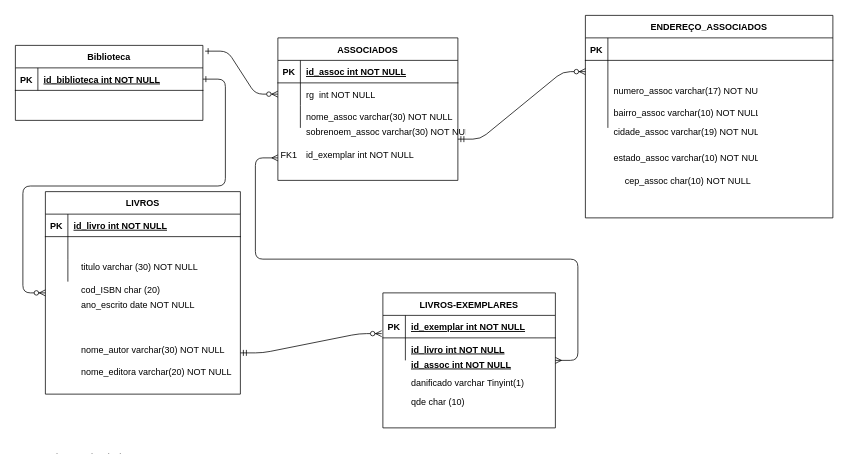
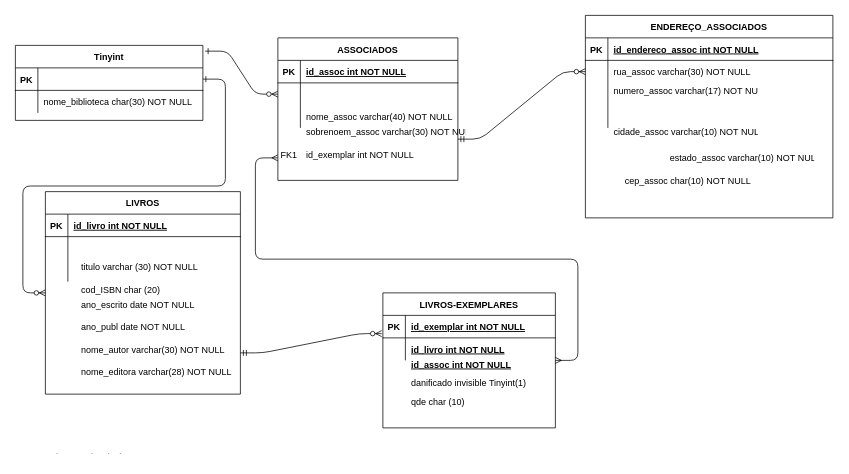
node "id_endereco_assoc int NOT NULL": added
node "Biblioteca": label "Biblioteca" -> "Tinyint"
node "rua_assoc varchar(30) NOT NULL": added
node "id_biblioteca int NOT NULL": removed
node "rg int NOT NULL": removed
node "nome_biblioteca char(30) NOT NULL": added
node "bairro_assoc varchar(10) NOT NULL": removed
node "nome_assoc varchar(30) NOT NULL": label "nome_assoc varchar(30) NOT NULL" -> "nome_assoc varchar(40) NOT NULL"
node "cidade_assoc varchar(19) NOT NULL": label "cidade_assoc varchar(19) NOT NULL" -> "cidade_assoc varchar(10) NOT NULL"
node "estado_assoc varchar(10) NOT NULL": moved (683, 158) -> (739, 158)
node "ano_publ date NOT NULL": added
node "nome_editora varchar(20) NOT NULL": label "nome_editora varchar(20) NOT NULL" -> "nome_editora varchar(28) NOT NULL"
node "danificado varchar Tinyint(1)": label "danificado varchar Tinyint(1)" -> "danificado invisible Tinyint(1)"
